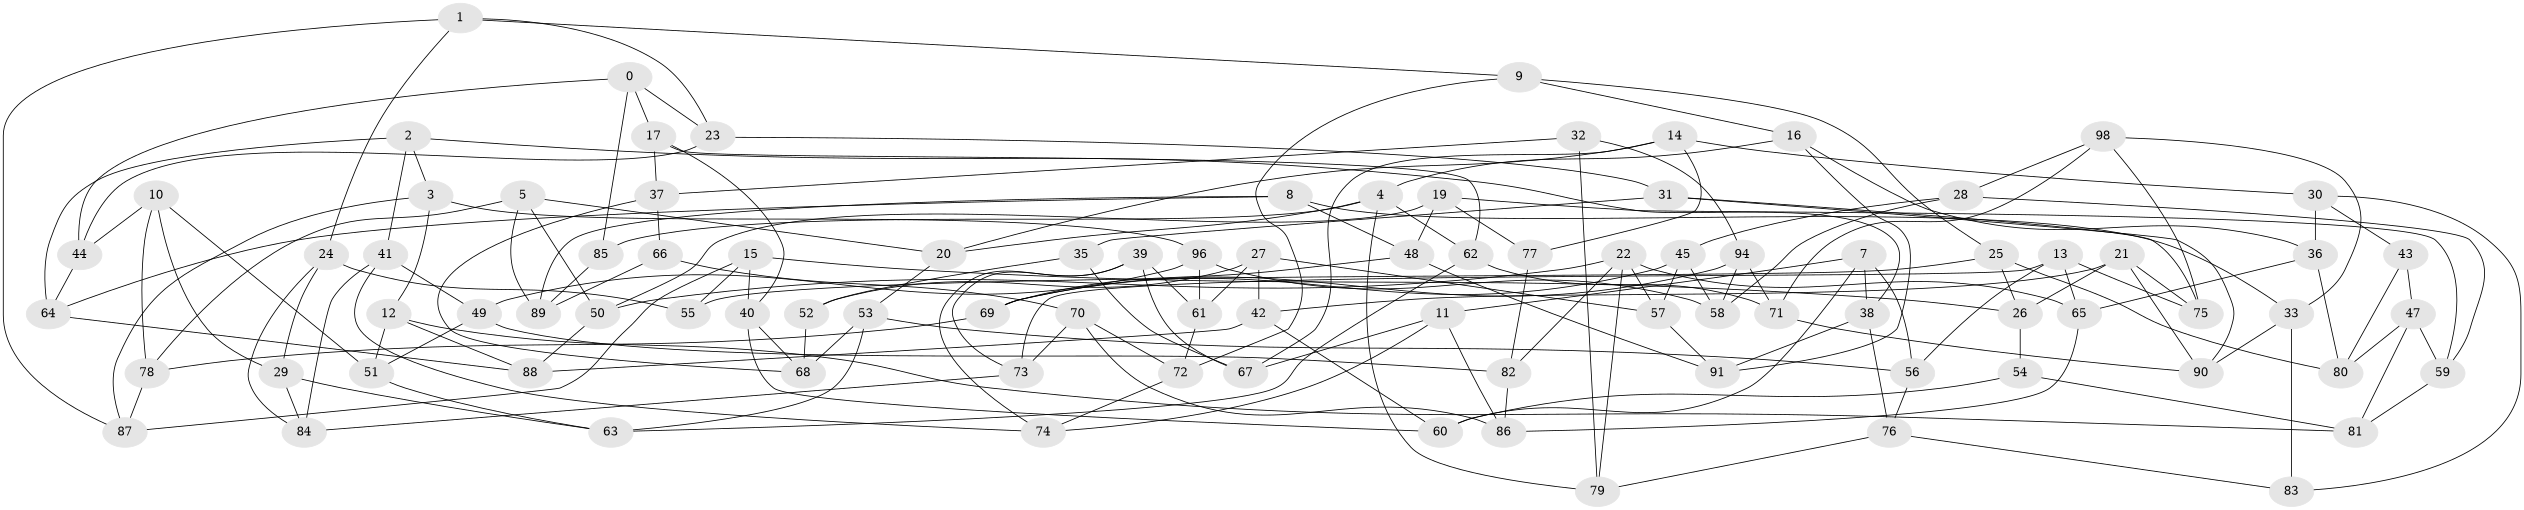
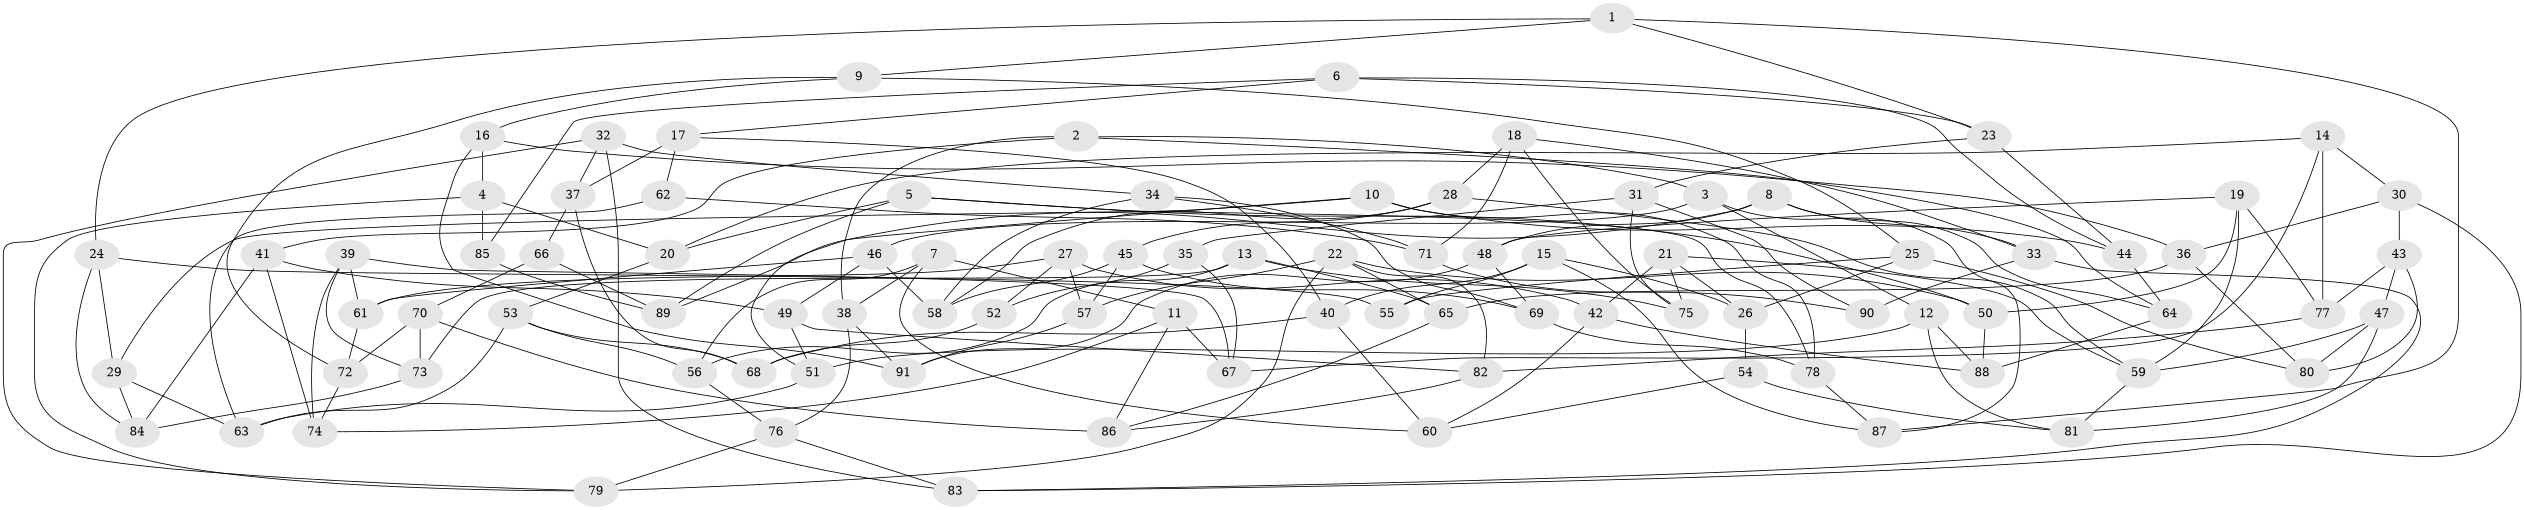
node "0": label "0" -> "6"
node "98": label "98" -> "18"
edge "4" -- "62": removed
node "96": label "96" -> "46"
node "94": label "94" -> "34"
edge "43" -- "77": added
edge "21" -- "90": now "21" -- "59"
edge "32" -- "83": added
